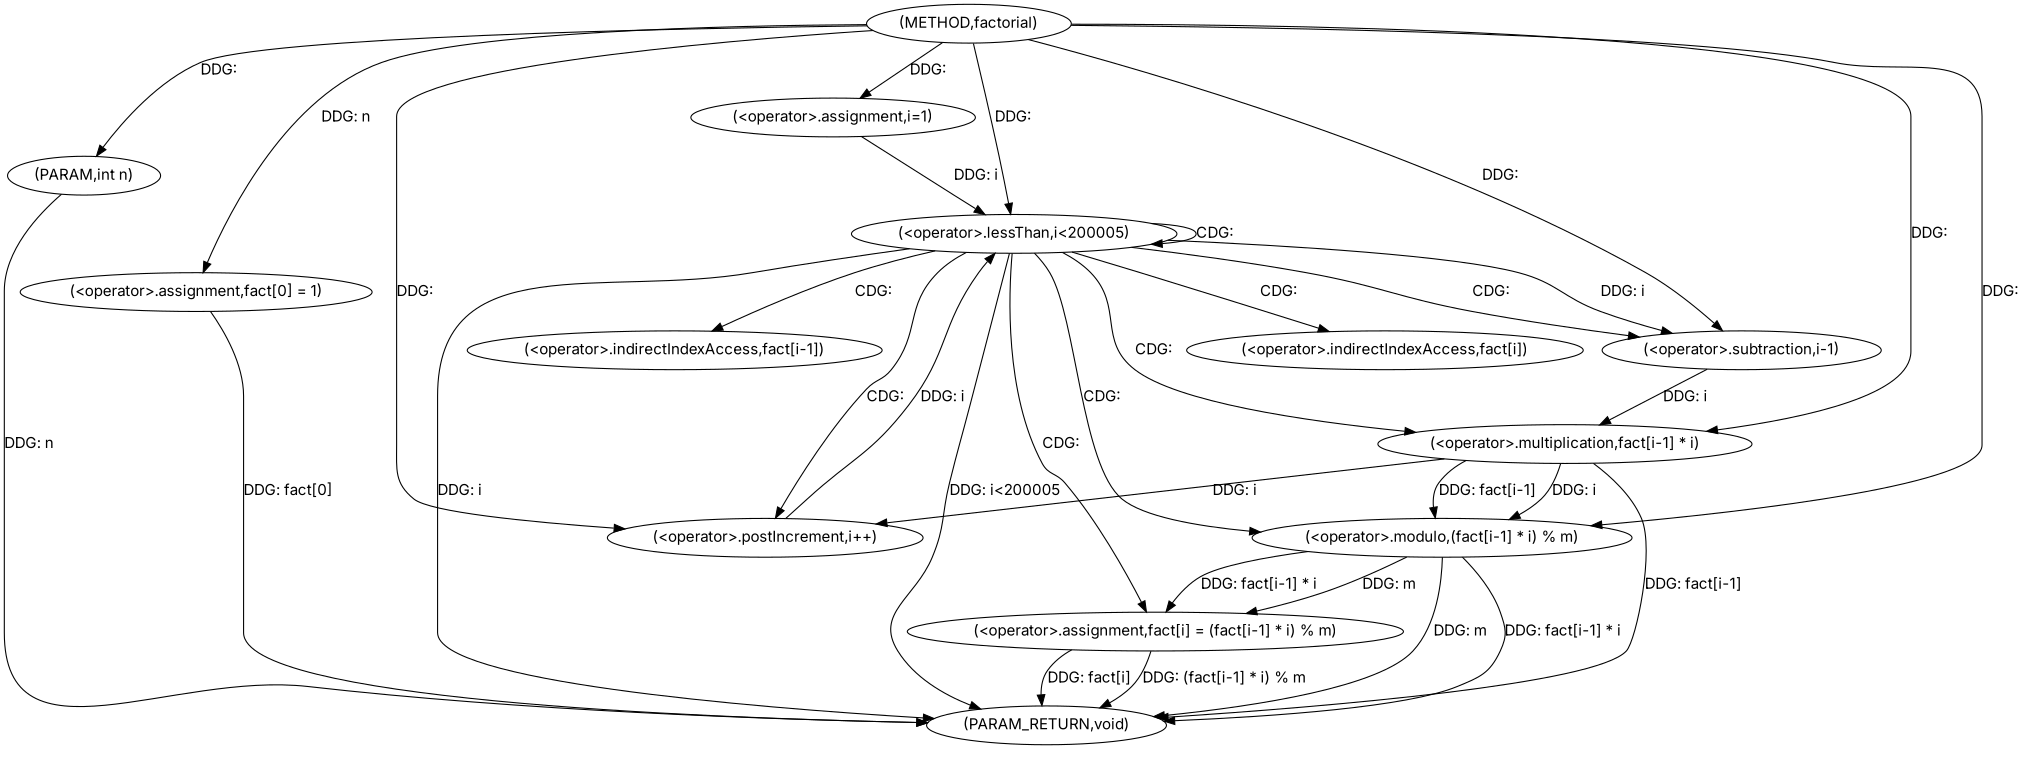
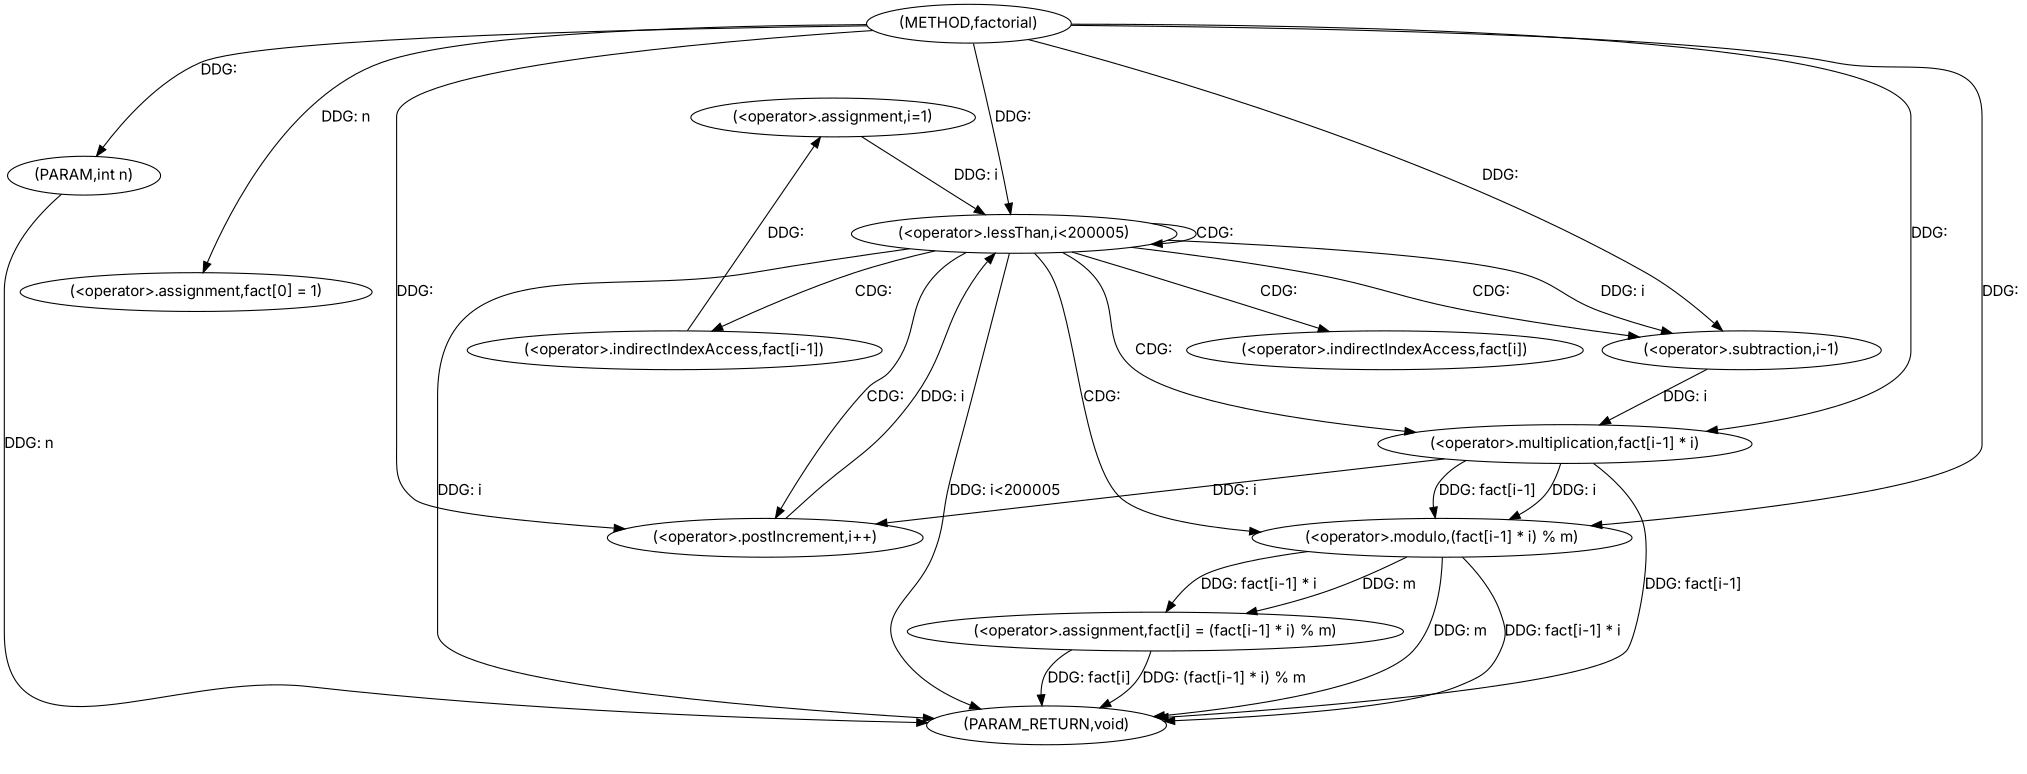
edge "(METHOD,factorial)" -> "(<operator>.assignment,i=1)": now "(<operator>.indirectIndexAccess,fact[i-1])" -> "(<operator>.assignment,i=1)"
edge "(<operator>.lessThan,i<200005)" -> "(<operator>.assignment,fact[i] = (fact[i-1] * i) % m)": removed, label "CDG:"
edge "(<operator>.assignment,fact[0] = 1)" -> "(PARAM_RETURN,void)": removed, label "DDG: fact[0]"
